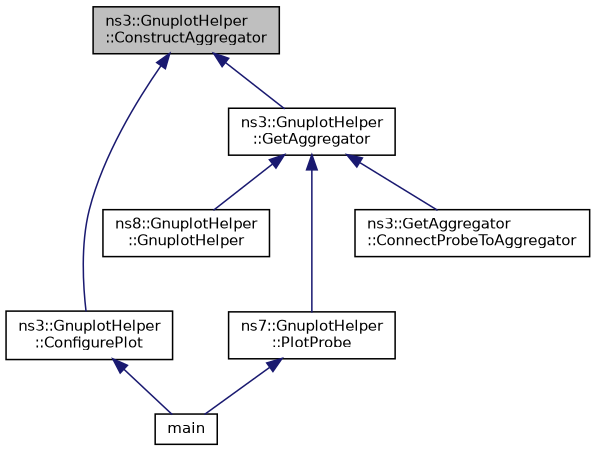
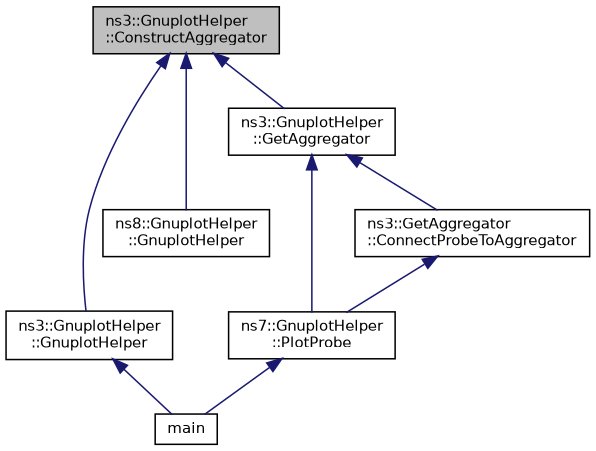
edge "ns8::GnuplotHelper ::GnuplotHelper" -> "ns3::GnuplotHelper ::GetAggregator": now "ns8::GnuplotHelper ::GnuplotHelper" -> "ns3::GnuplotHelper ::ConstructAggregator"
edge "ns7::GnuplotHelper ::PlotProbe" -> "ns3::GetAggregator ::ConnectProbeToAggregator": added
node "ns3::GnuplotHelper ::ConfigurePlot": label "ns3::GnuplotHelper ::ConfigurePlot" -> "ns3::GnuplotHelper ::GnuplotHelper"
